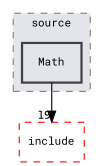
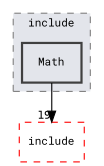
cluster "source": label "source" -> "include"
